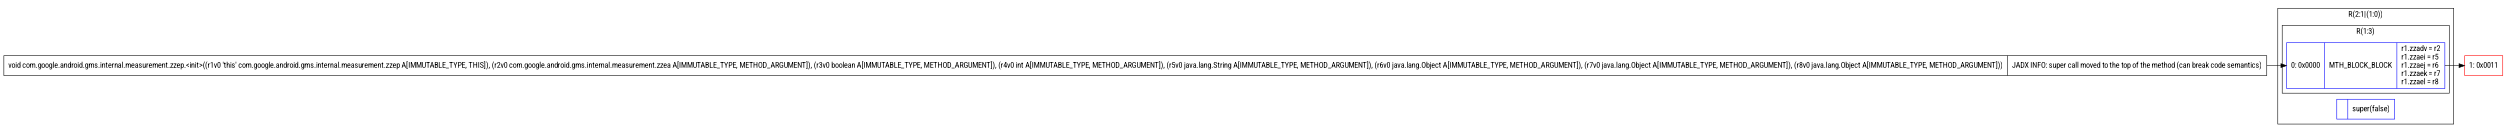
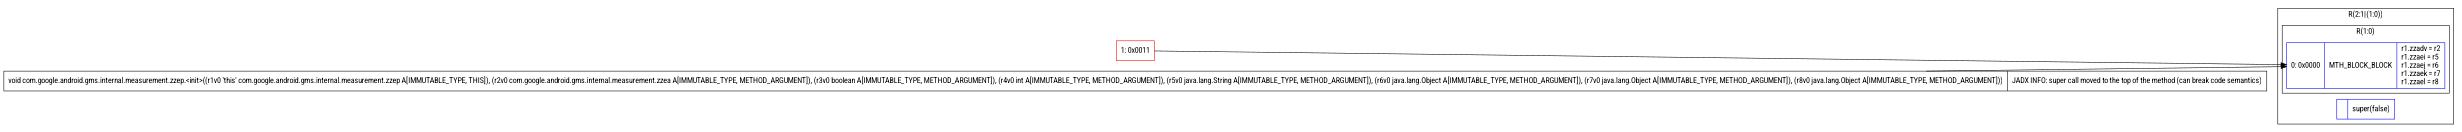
cluster "R(1:3)": label "R(1:3)" -> "R(1:0)"
edge "0: 0x0000" -> "1: 0x0011": reversed
